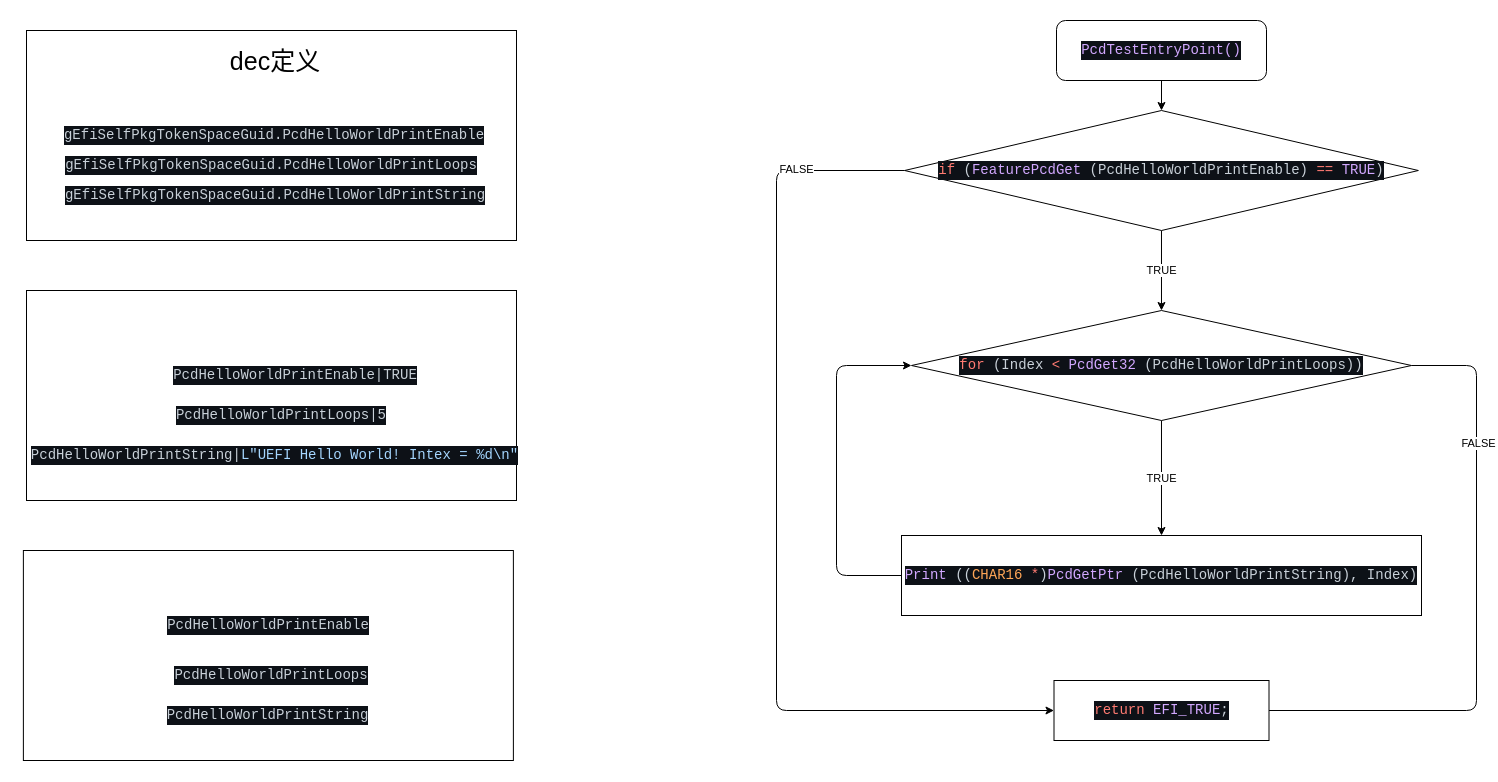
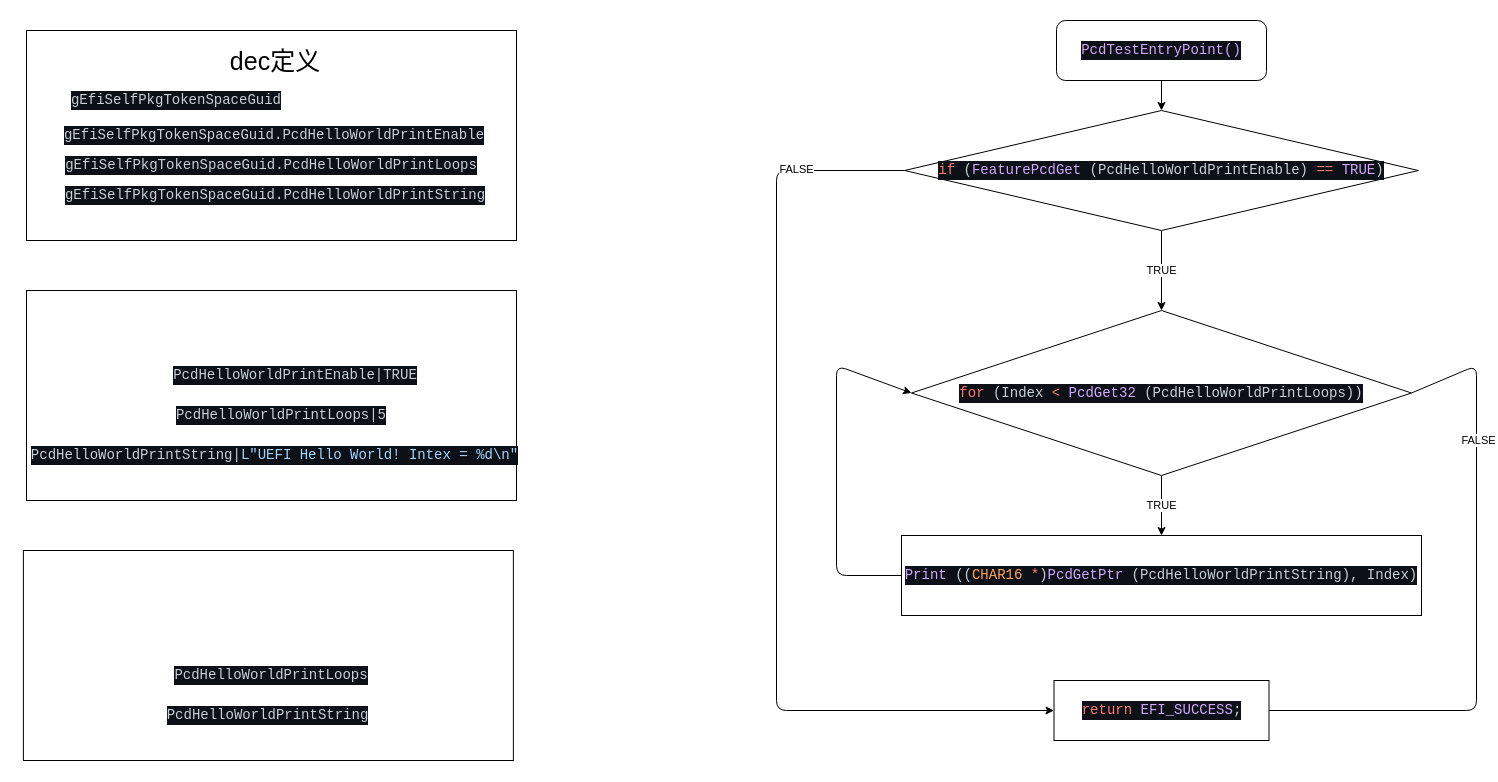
node "gEfiSelfPkgTokenSpaceGuid": added
node "for (Index < PcdGet32 (PcdHelloWorldPrintLoops))": size 500x110 -> 500x165
node "PcdHelloWorldPrintEnable": removed
node "return EFI_TRUE;": label "return EFI_TRUE;" -> "return EFI_SUCCESS;"
